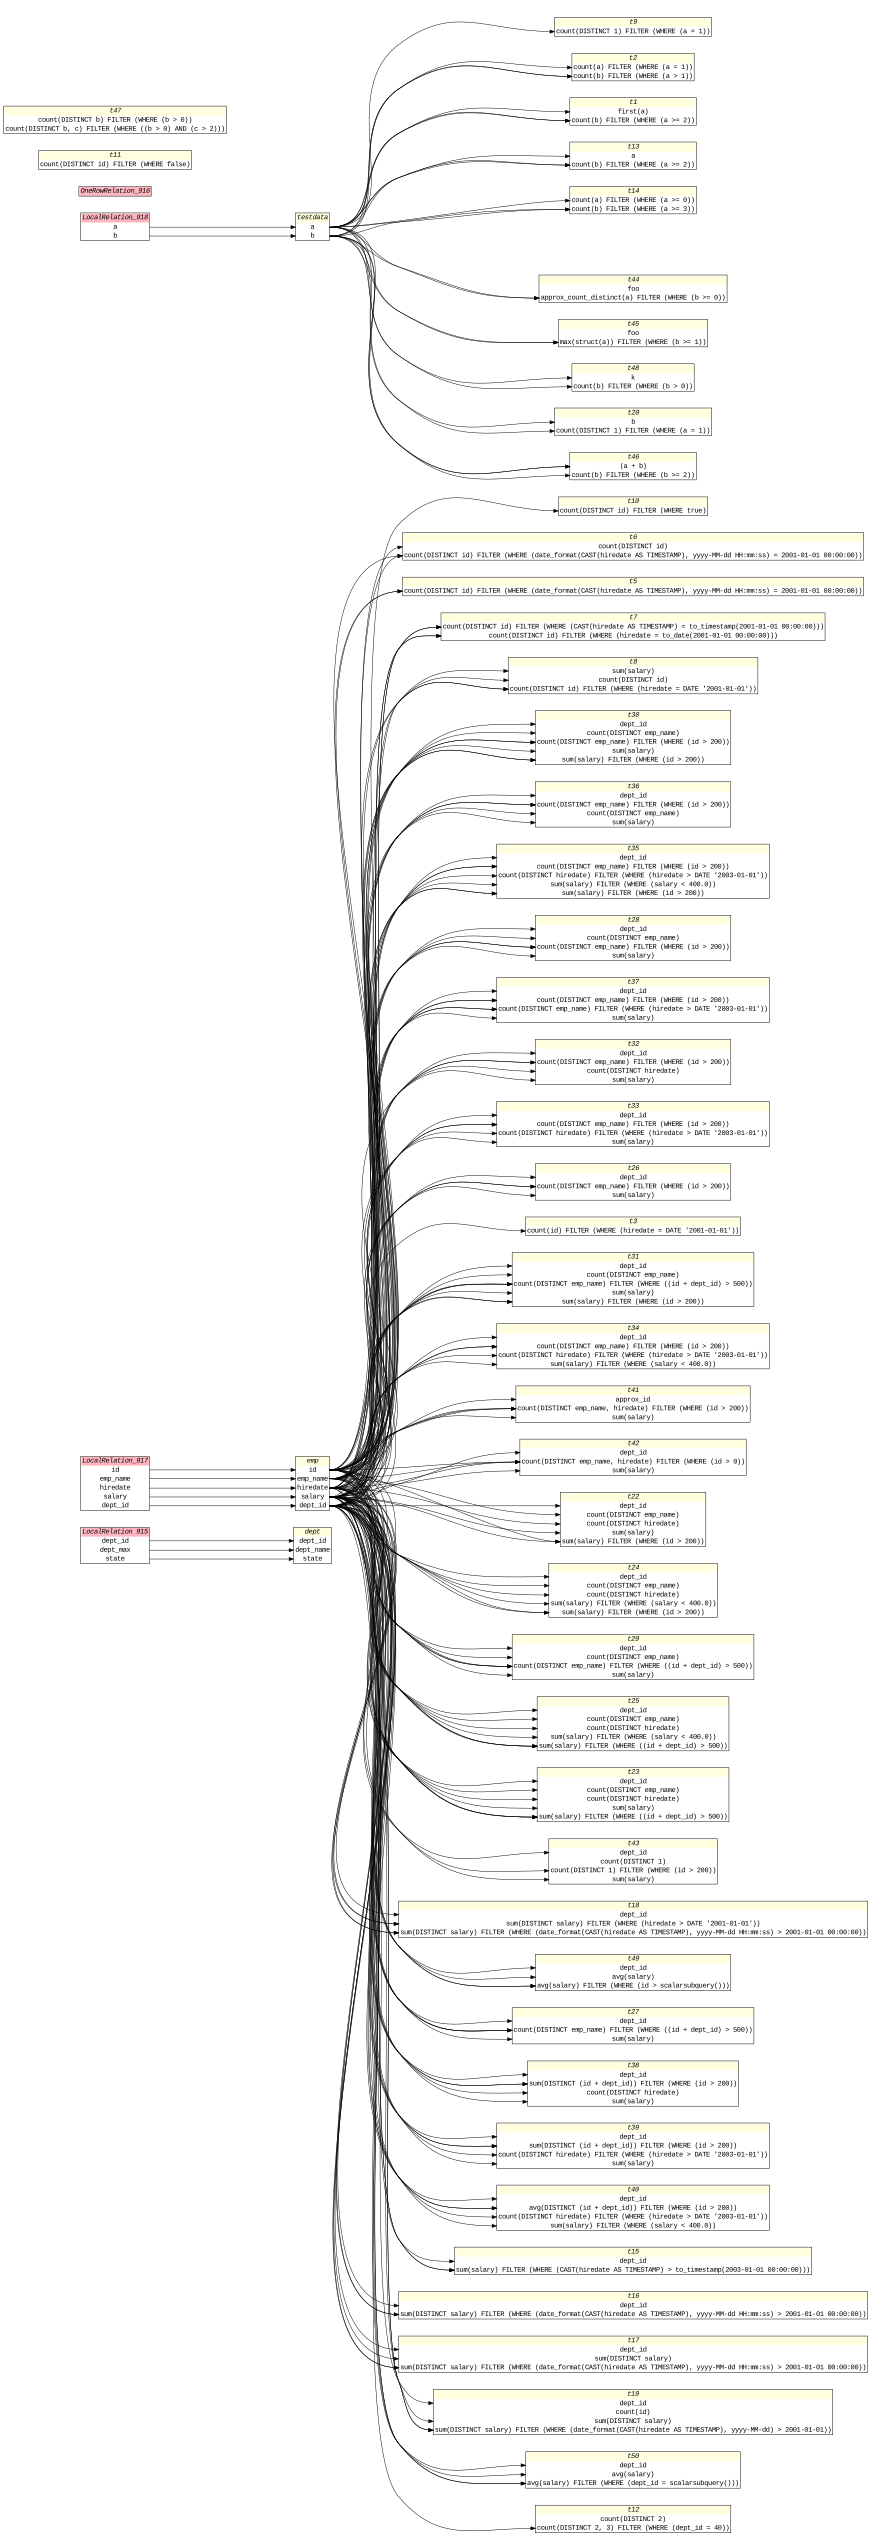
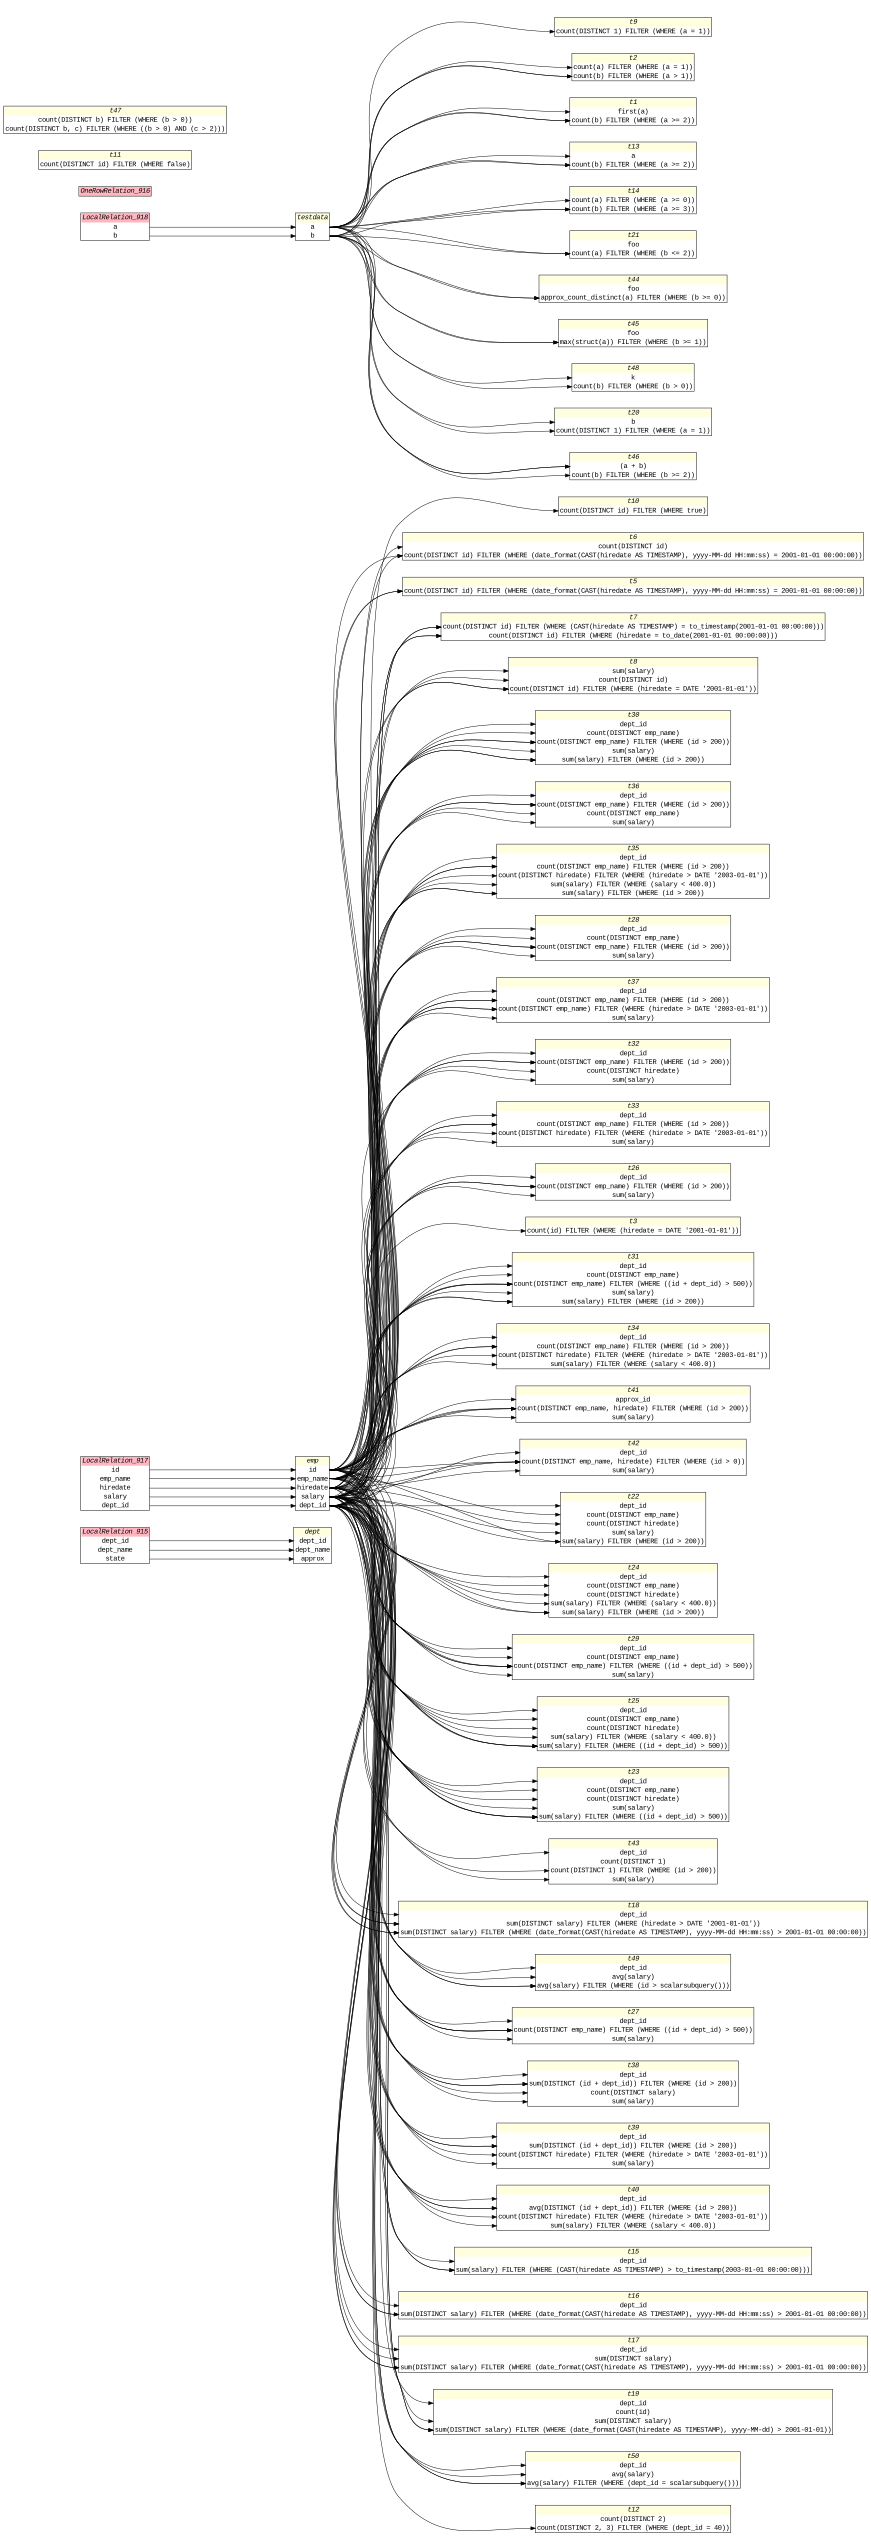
node "t21": added
node "LocalRelation_915": text "dept_max" -> "dept_name"
node "dept": text "state" -> "approx"
node "t38": text "count(DISTINCT hiredate)" -> "count(DISTINCT salary)"
